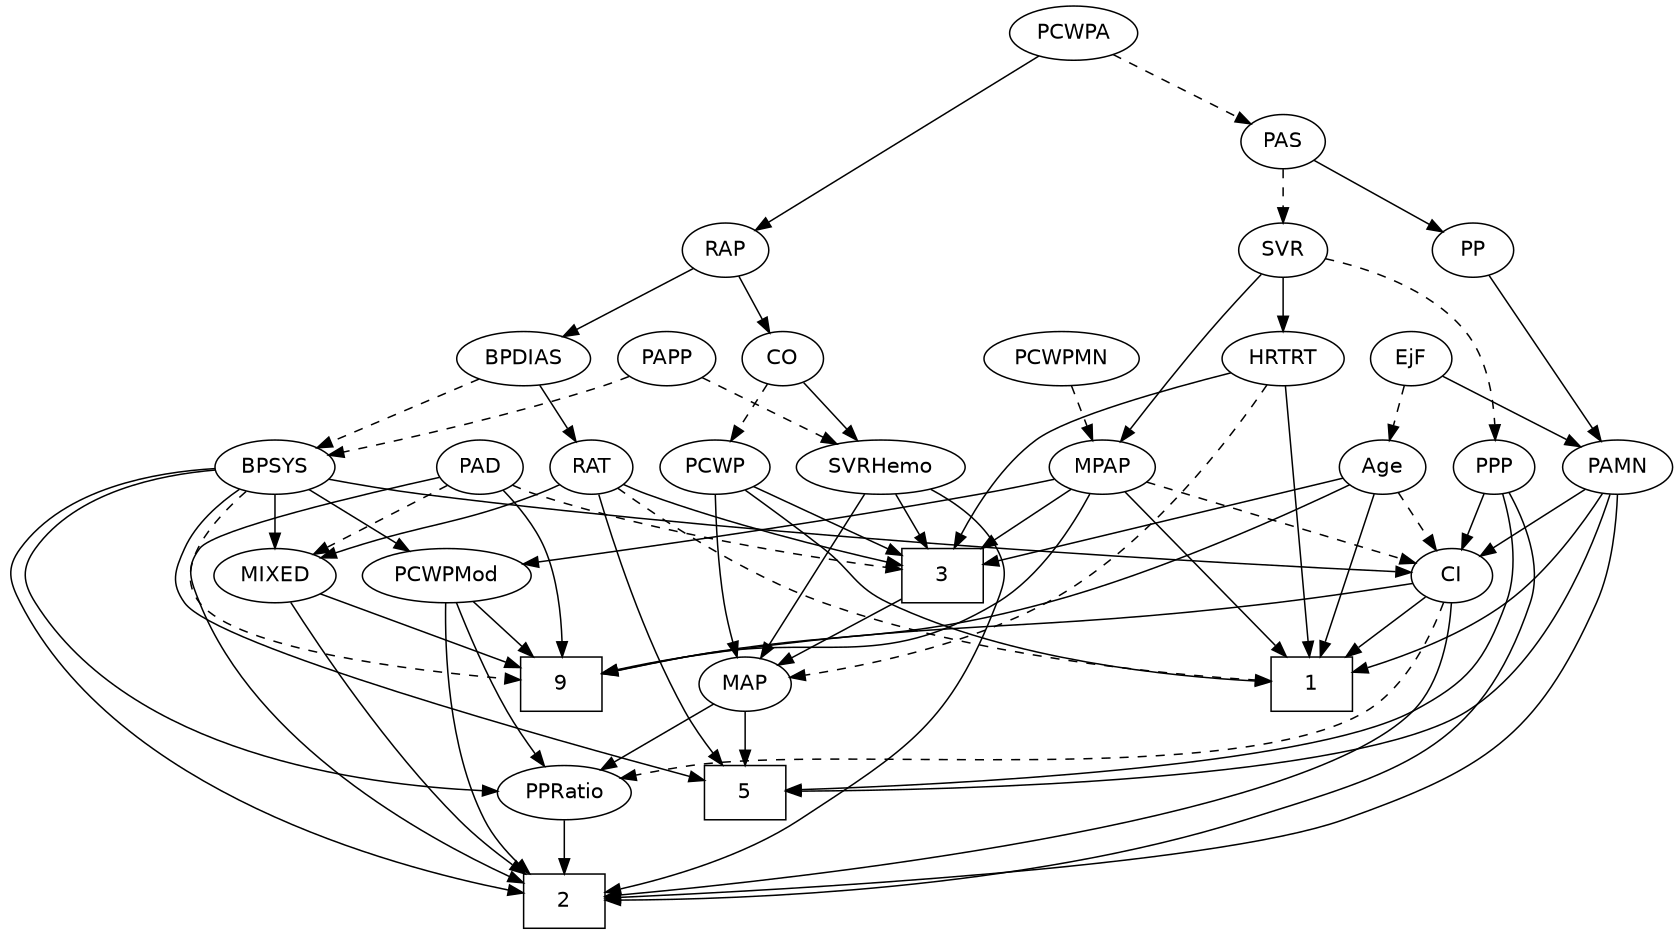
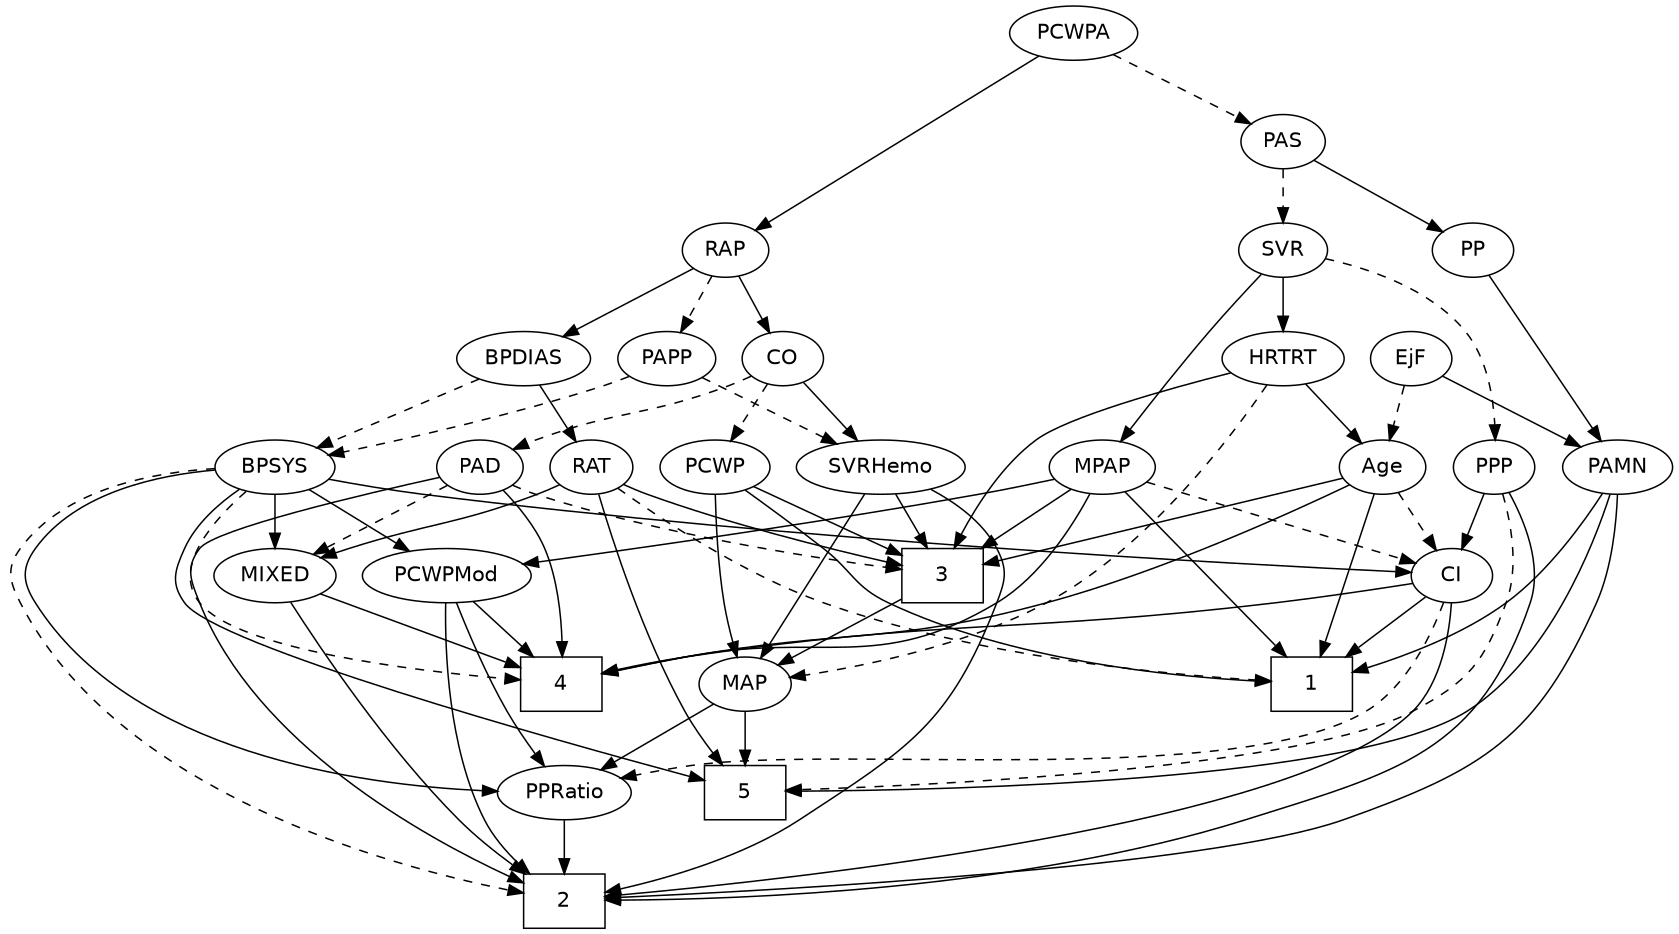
edge "RAP" -> "PAPP": added
node "PCWPMN": removed
edge "CO" -> "PAD": added
edge "PAMN" -> "CI": removed
edge "HRTRT" -> "1": now "HRTRT" -> "Age"
node "9": label "9" -> "4"
edge "BPSYS" -> "2": style solid -> dashed
edge "PPP" -> "5": style solid -> dashed
